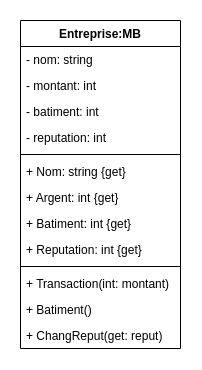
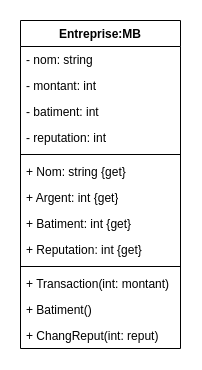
node "+ ChangReput(get: reput)": label "+ ChangReput(get: reput)" -> "+ ChangReput(int: reput)"
